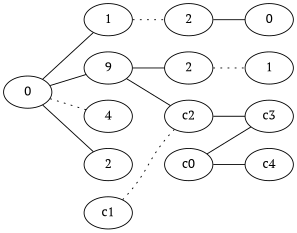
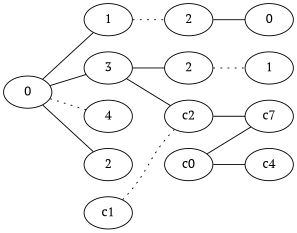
node "9": label "9" -> "3"
node "c3": label "c3" -> "c7"
